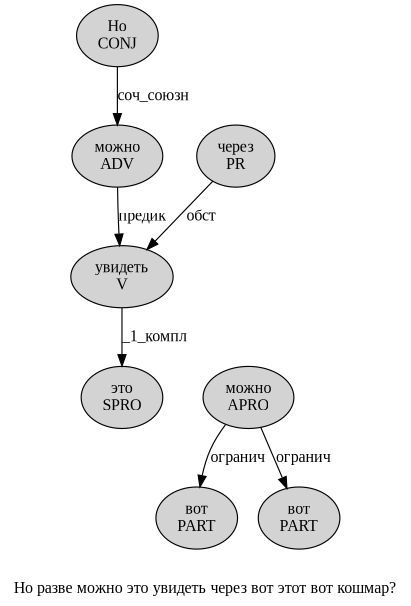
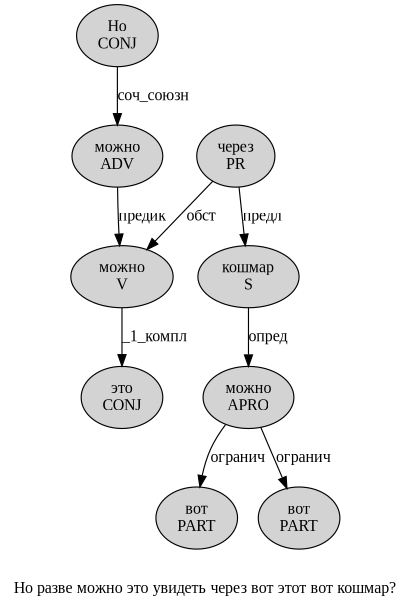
node "увидеть V": label "увидеть V" -> "можно V"
node "кошмар S": added
node "это SPRO": label "это SPRO" -> "это CONJ"
